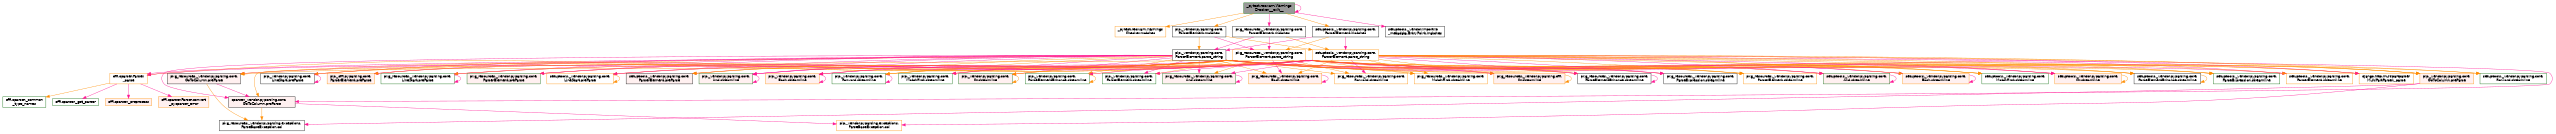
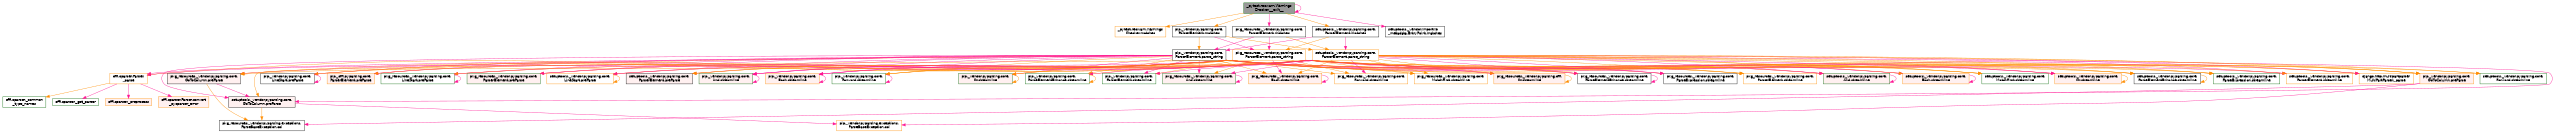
edge "pip._vendor.pyparsing.core. ParserElement.parse_string" -> "pip._vendor.pyparsing.core. Each.streamline": color darkorange -> deeppink
node "pip._vendor.pyparsing.core. MatchFirst.streamline": removed
node "cparser._vendor.pyparsing.core. GoToColumn.preParse": label "cparser._vendor.pyparsing.core. GoToColumn.preParse" -> "setuptools._vendor.pyparsing.core. GoToColumn.preParse"
